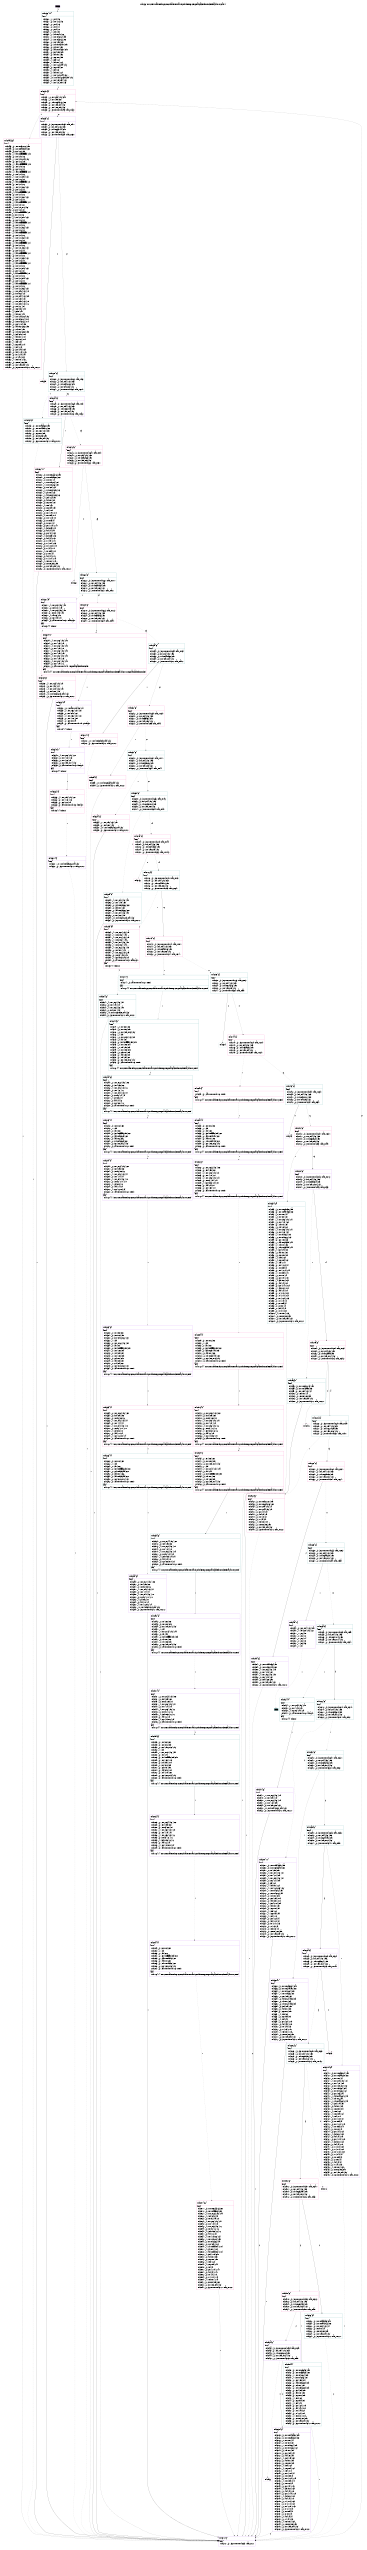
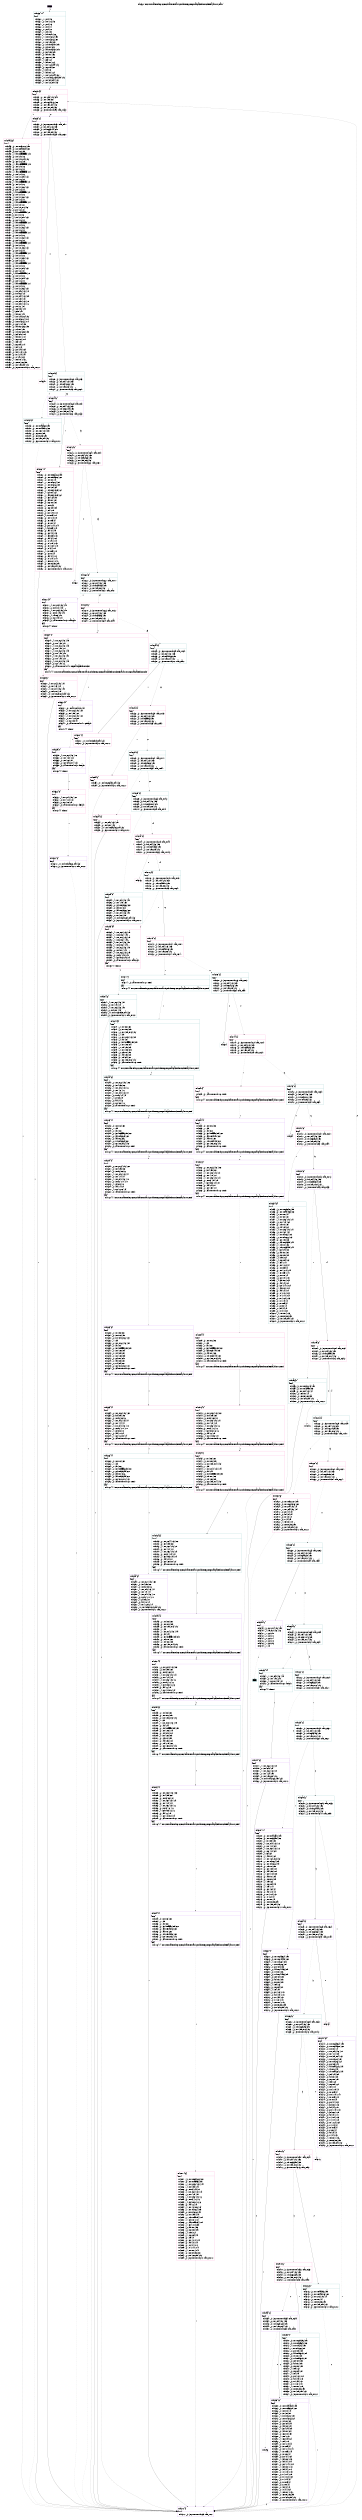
node "0x402be4 [36]": removed
